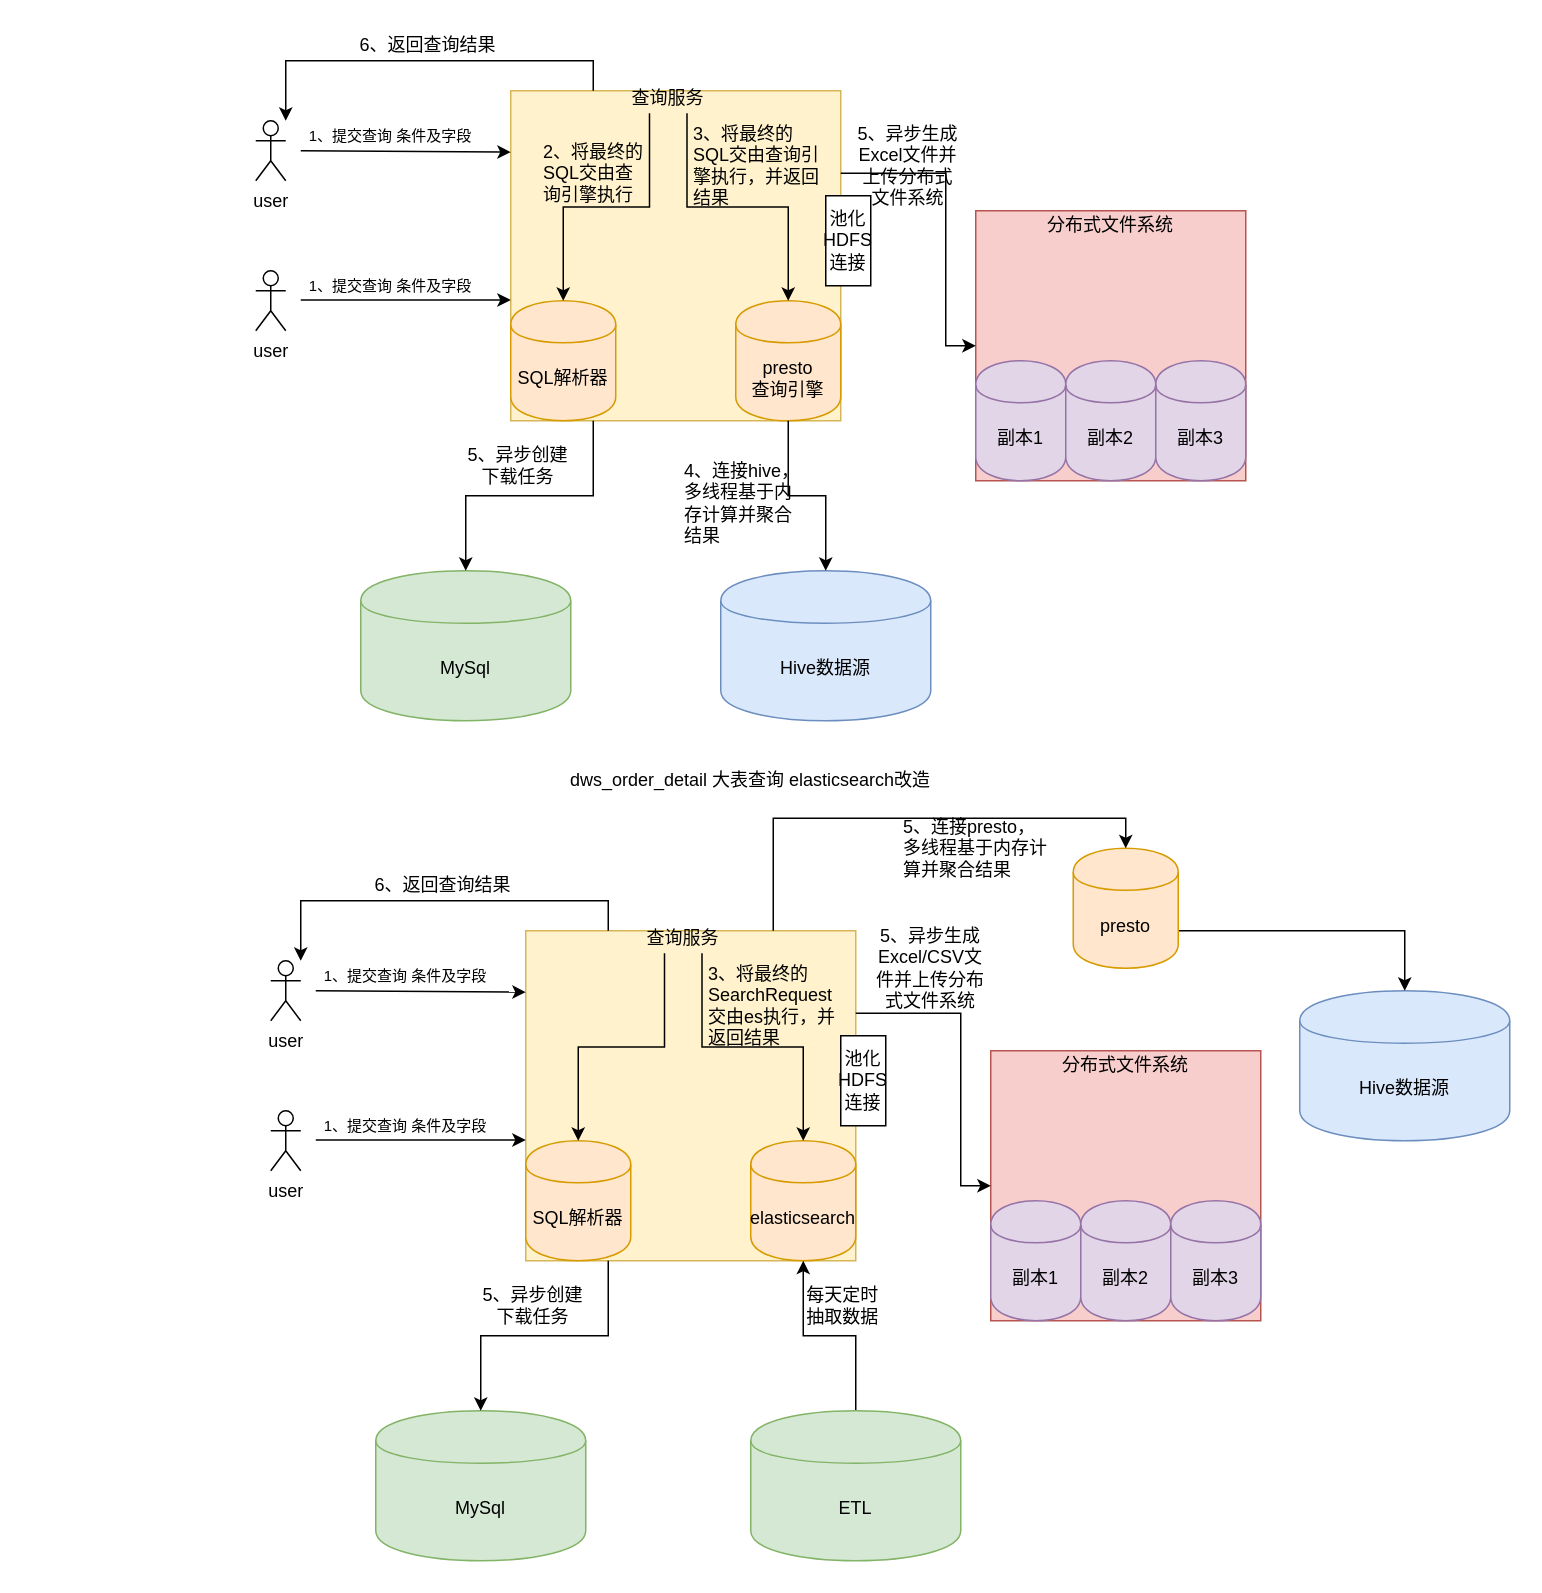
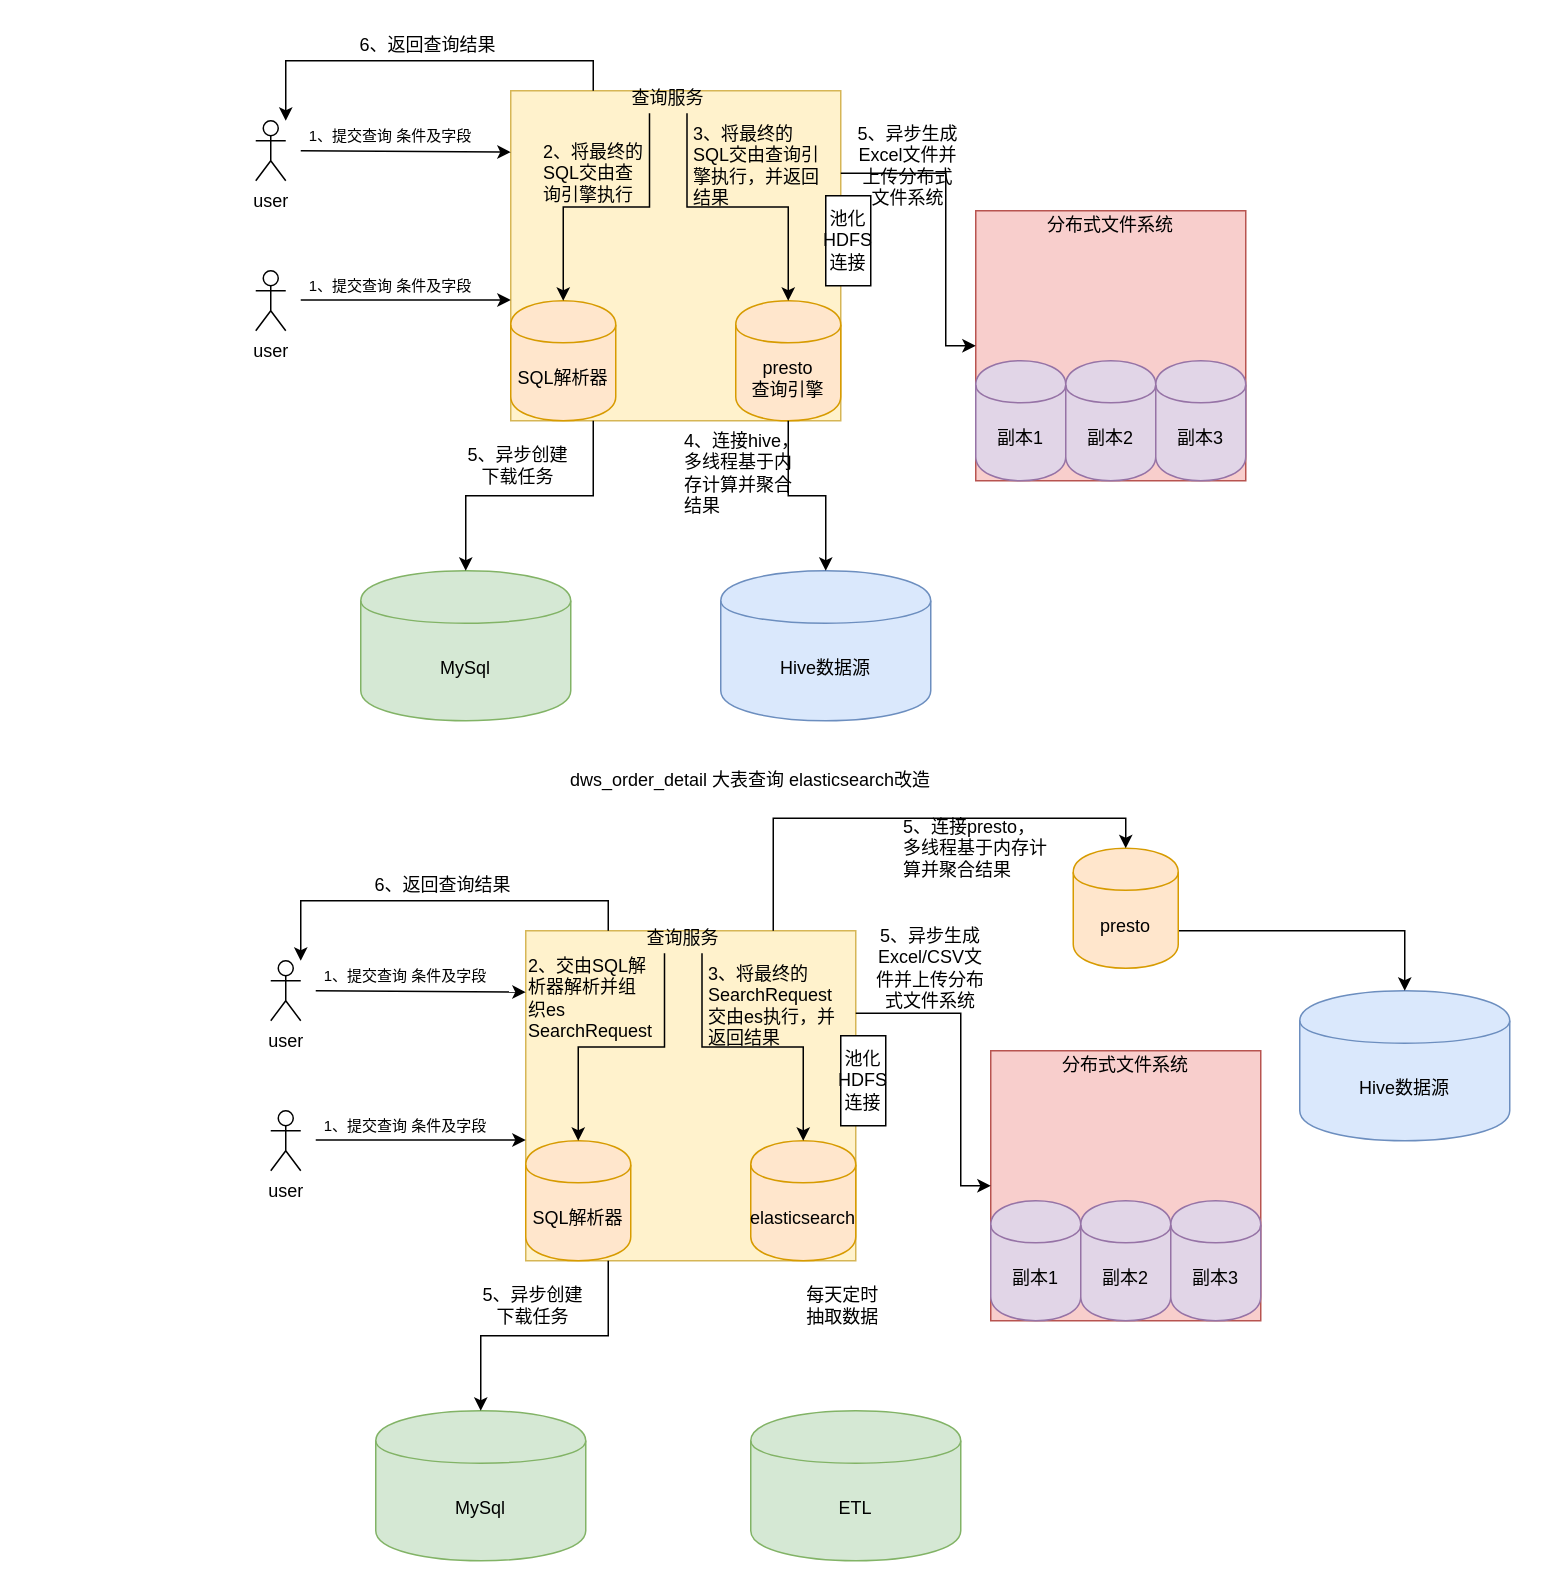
node "4、连接hive，多线程基于内存计算并聚合结果": moved (742, 503) -> (742, 473)
node "2、交由SQL解析器解析并组织es SearchRequest": added
edge "ETL" -> "elasticsearch": removed
